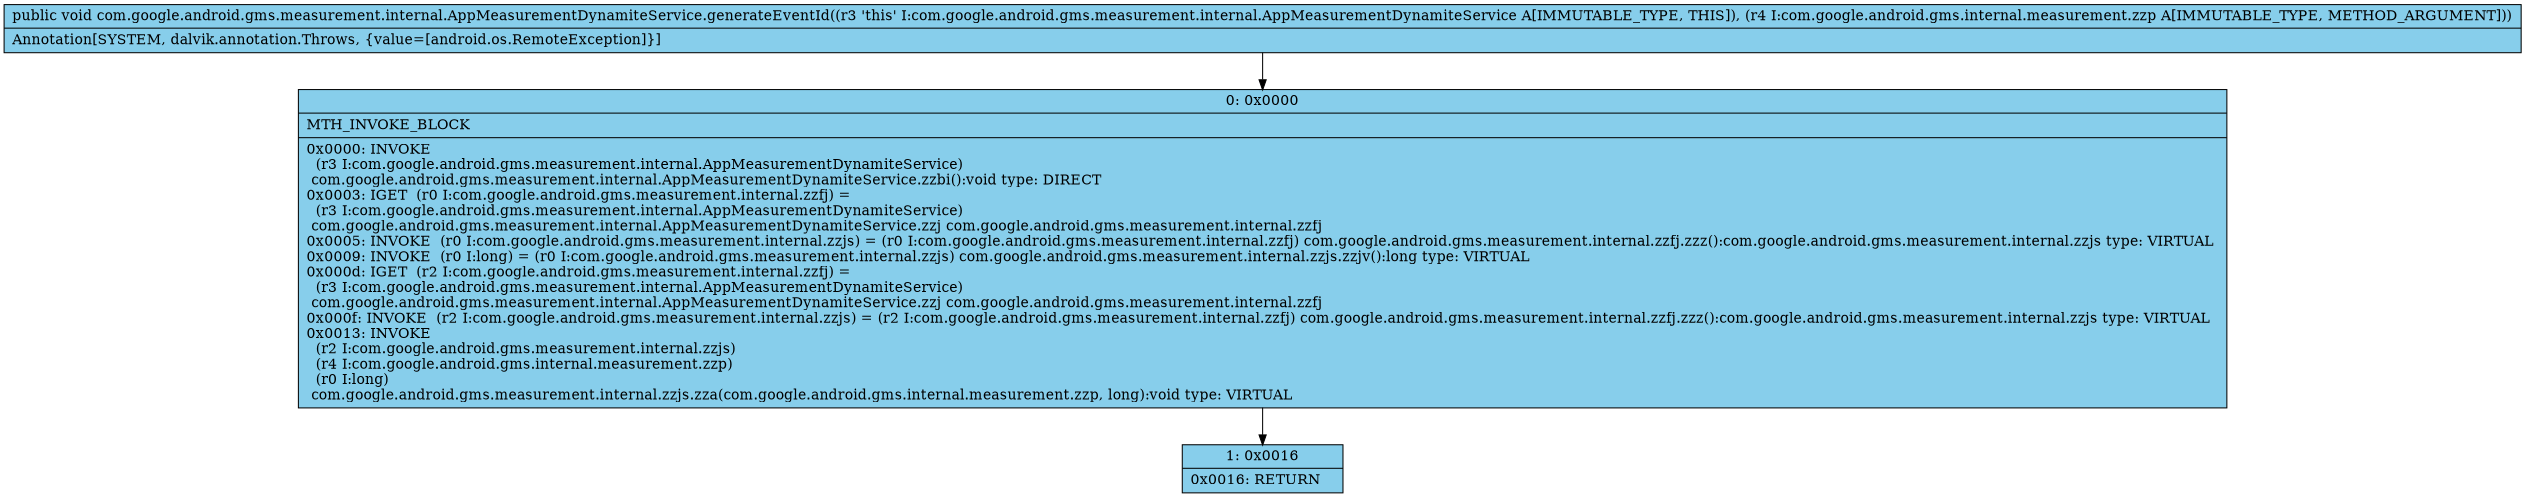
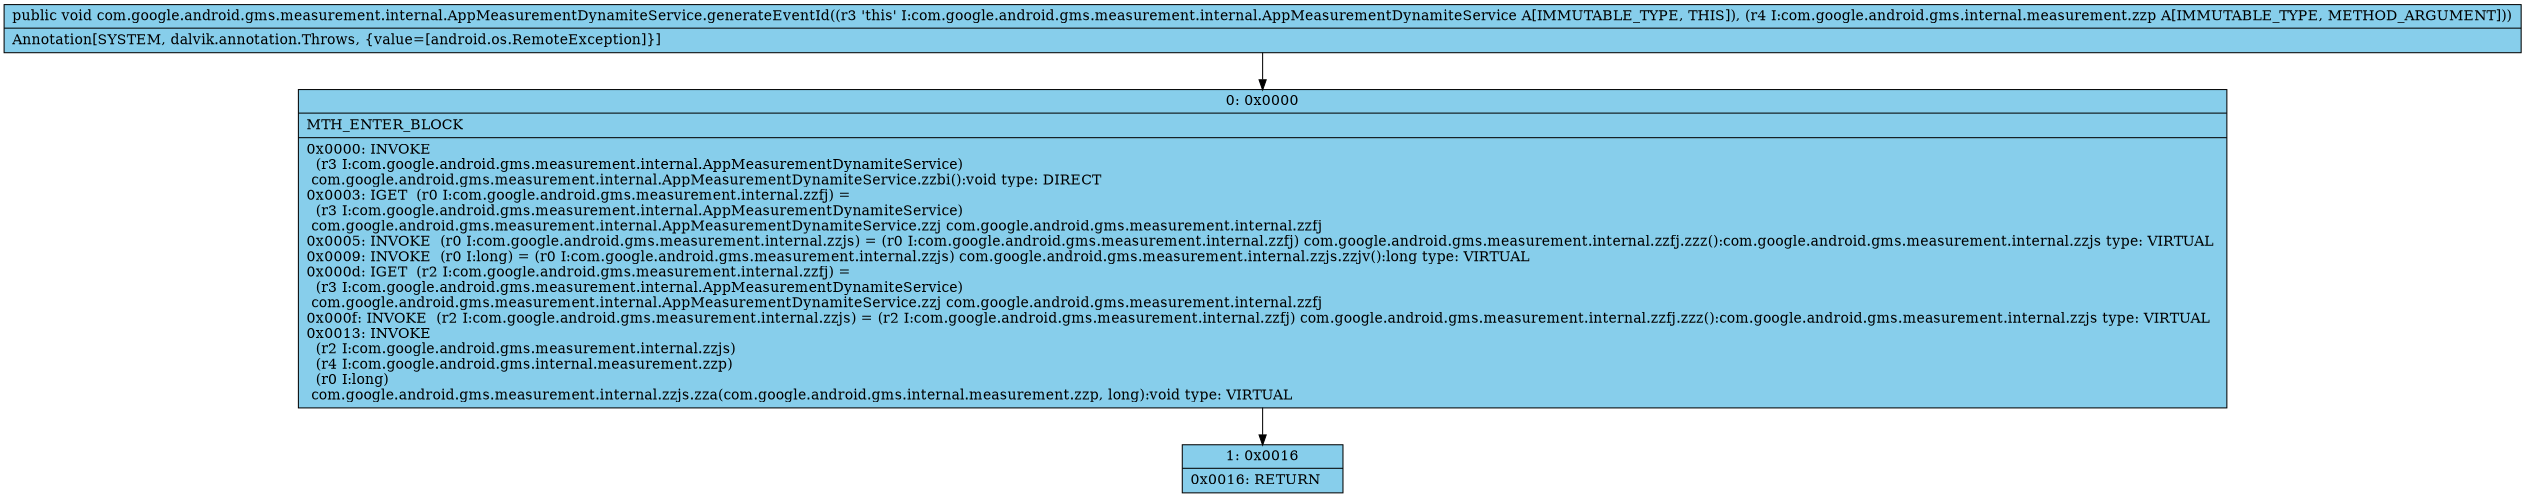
node "0: 0x0000": text "MTH_INVOKE_BLOCK" -> "MTH_ENTER_BLOCK"
